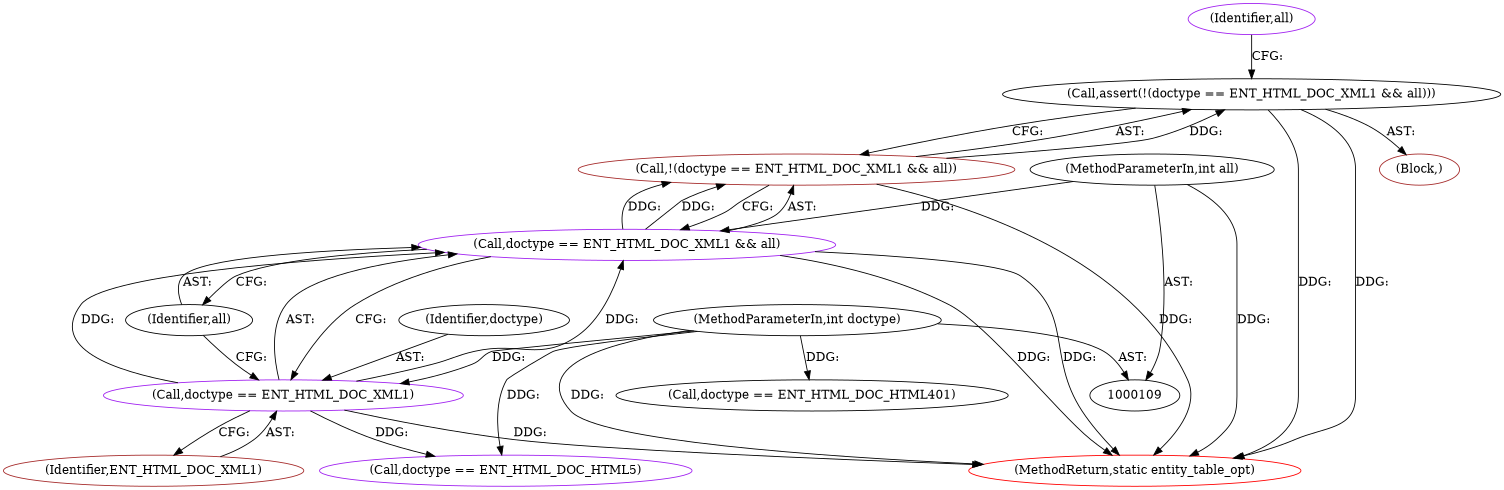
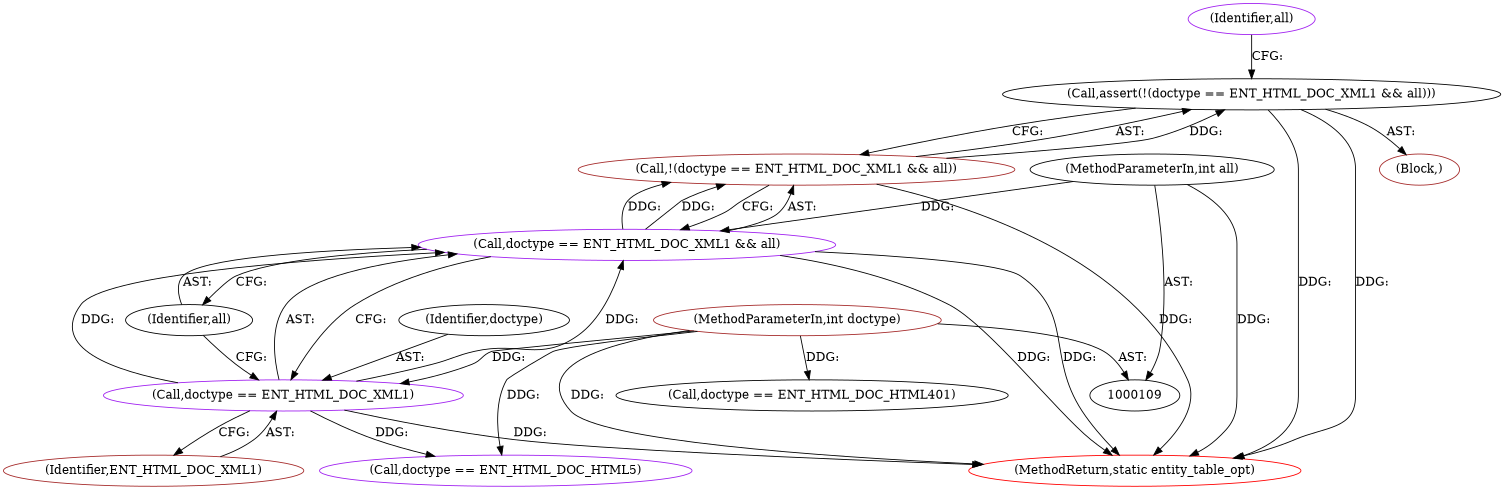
node "(MethodParameterIn,int doctype)": color black -> brown
